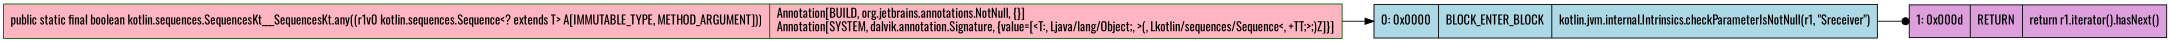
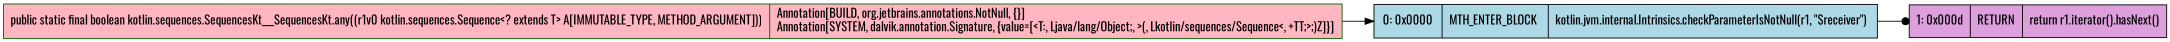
node "0: 0x0000": text "BLOCK_ENTER_BLOCK" -> "MTH_ENTER_BLOCK"
